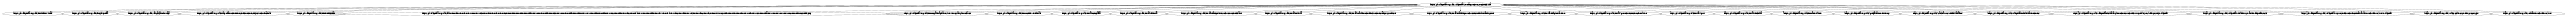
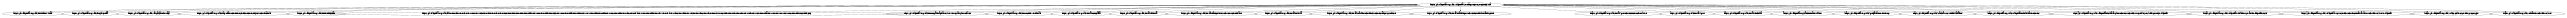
node "https://pl.wikipedia.org/wiki/Portal:Religioznawstwo": removed
node "https://pl.wikipedia.org/wiki/Roman_Wilkosz": label "https://pl.wikipedia.org/wiki/Roman_Wilkosz" -> "https://pl.wikipedia.org/hase/Roman_Wilkosz"
